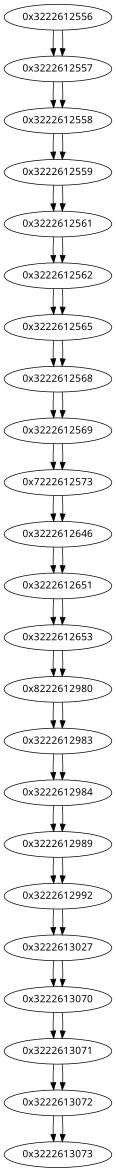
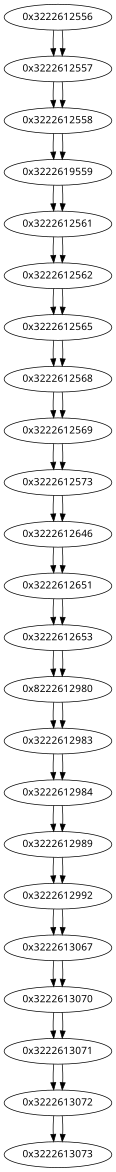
node "0x3222612559": label "0x3222612559" -> "0x3222619559"
node "0x7222612573": label "0x7222612573" -> "0x3222612573"
node "0x3222613027": label "0x3222613027" -> "0x3222613067"
